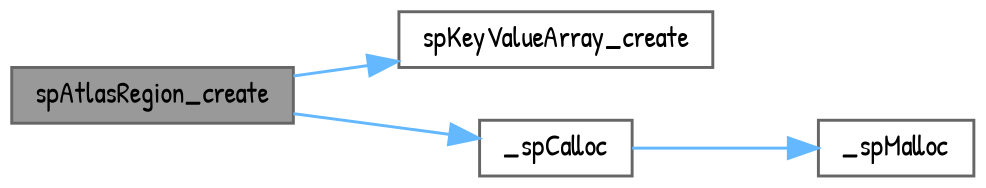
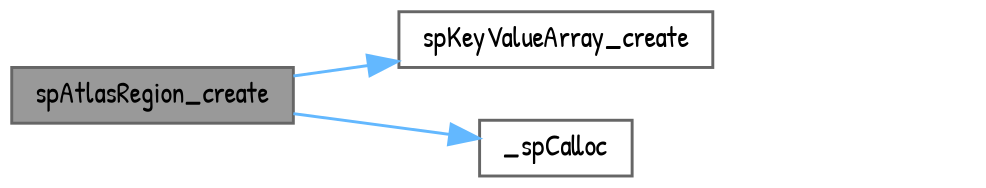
node "_spMalloc": removed
